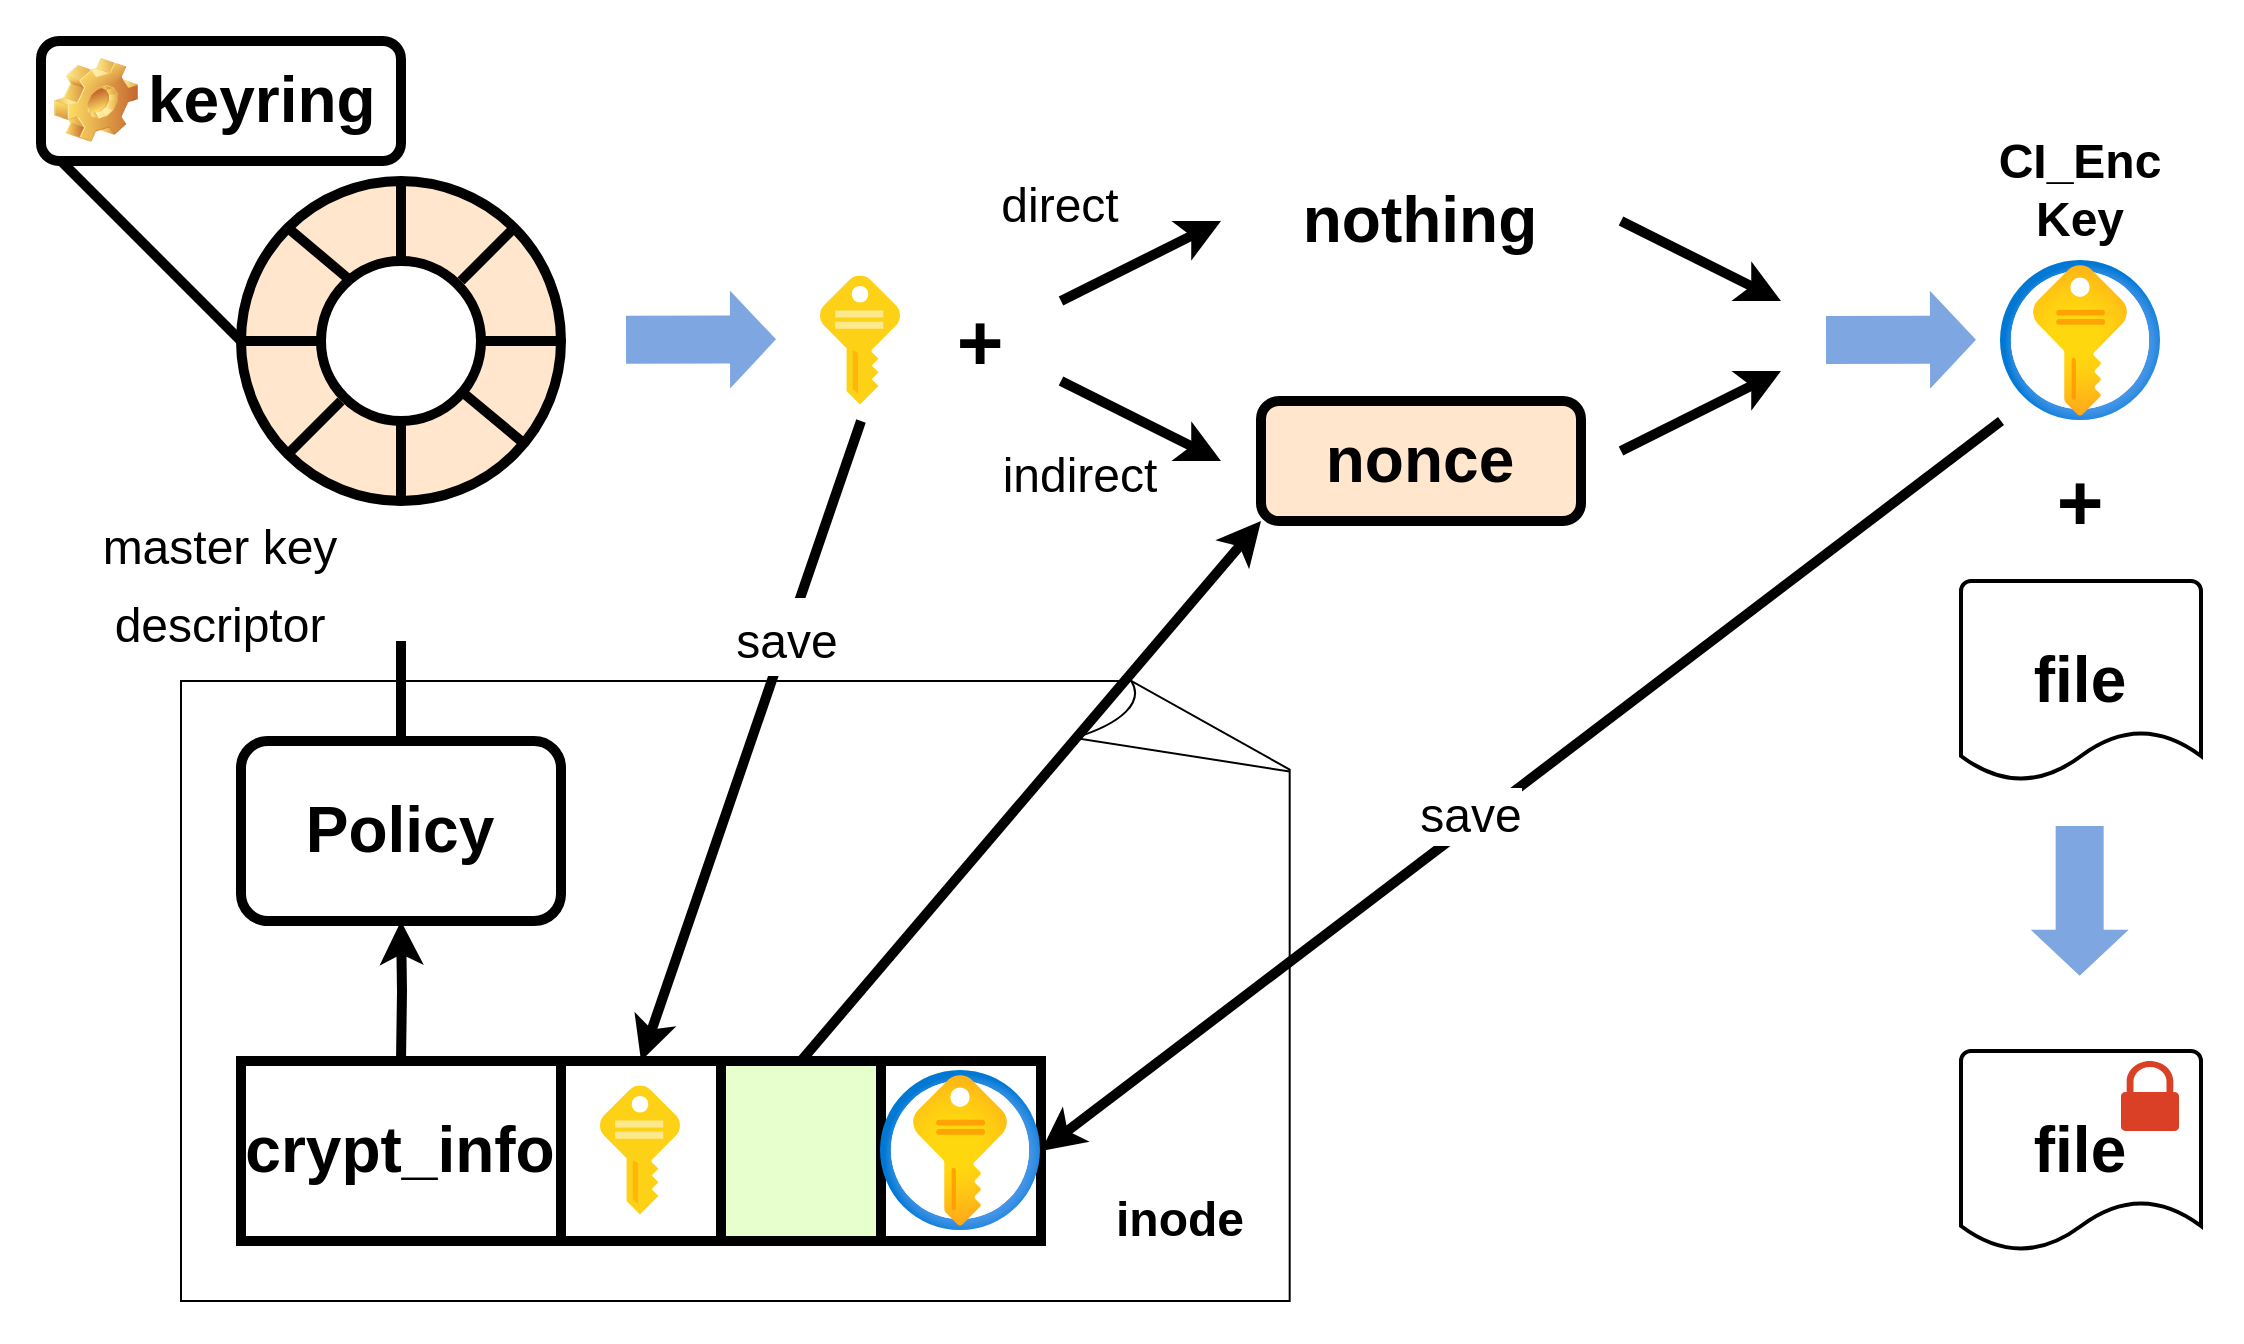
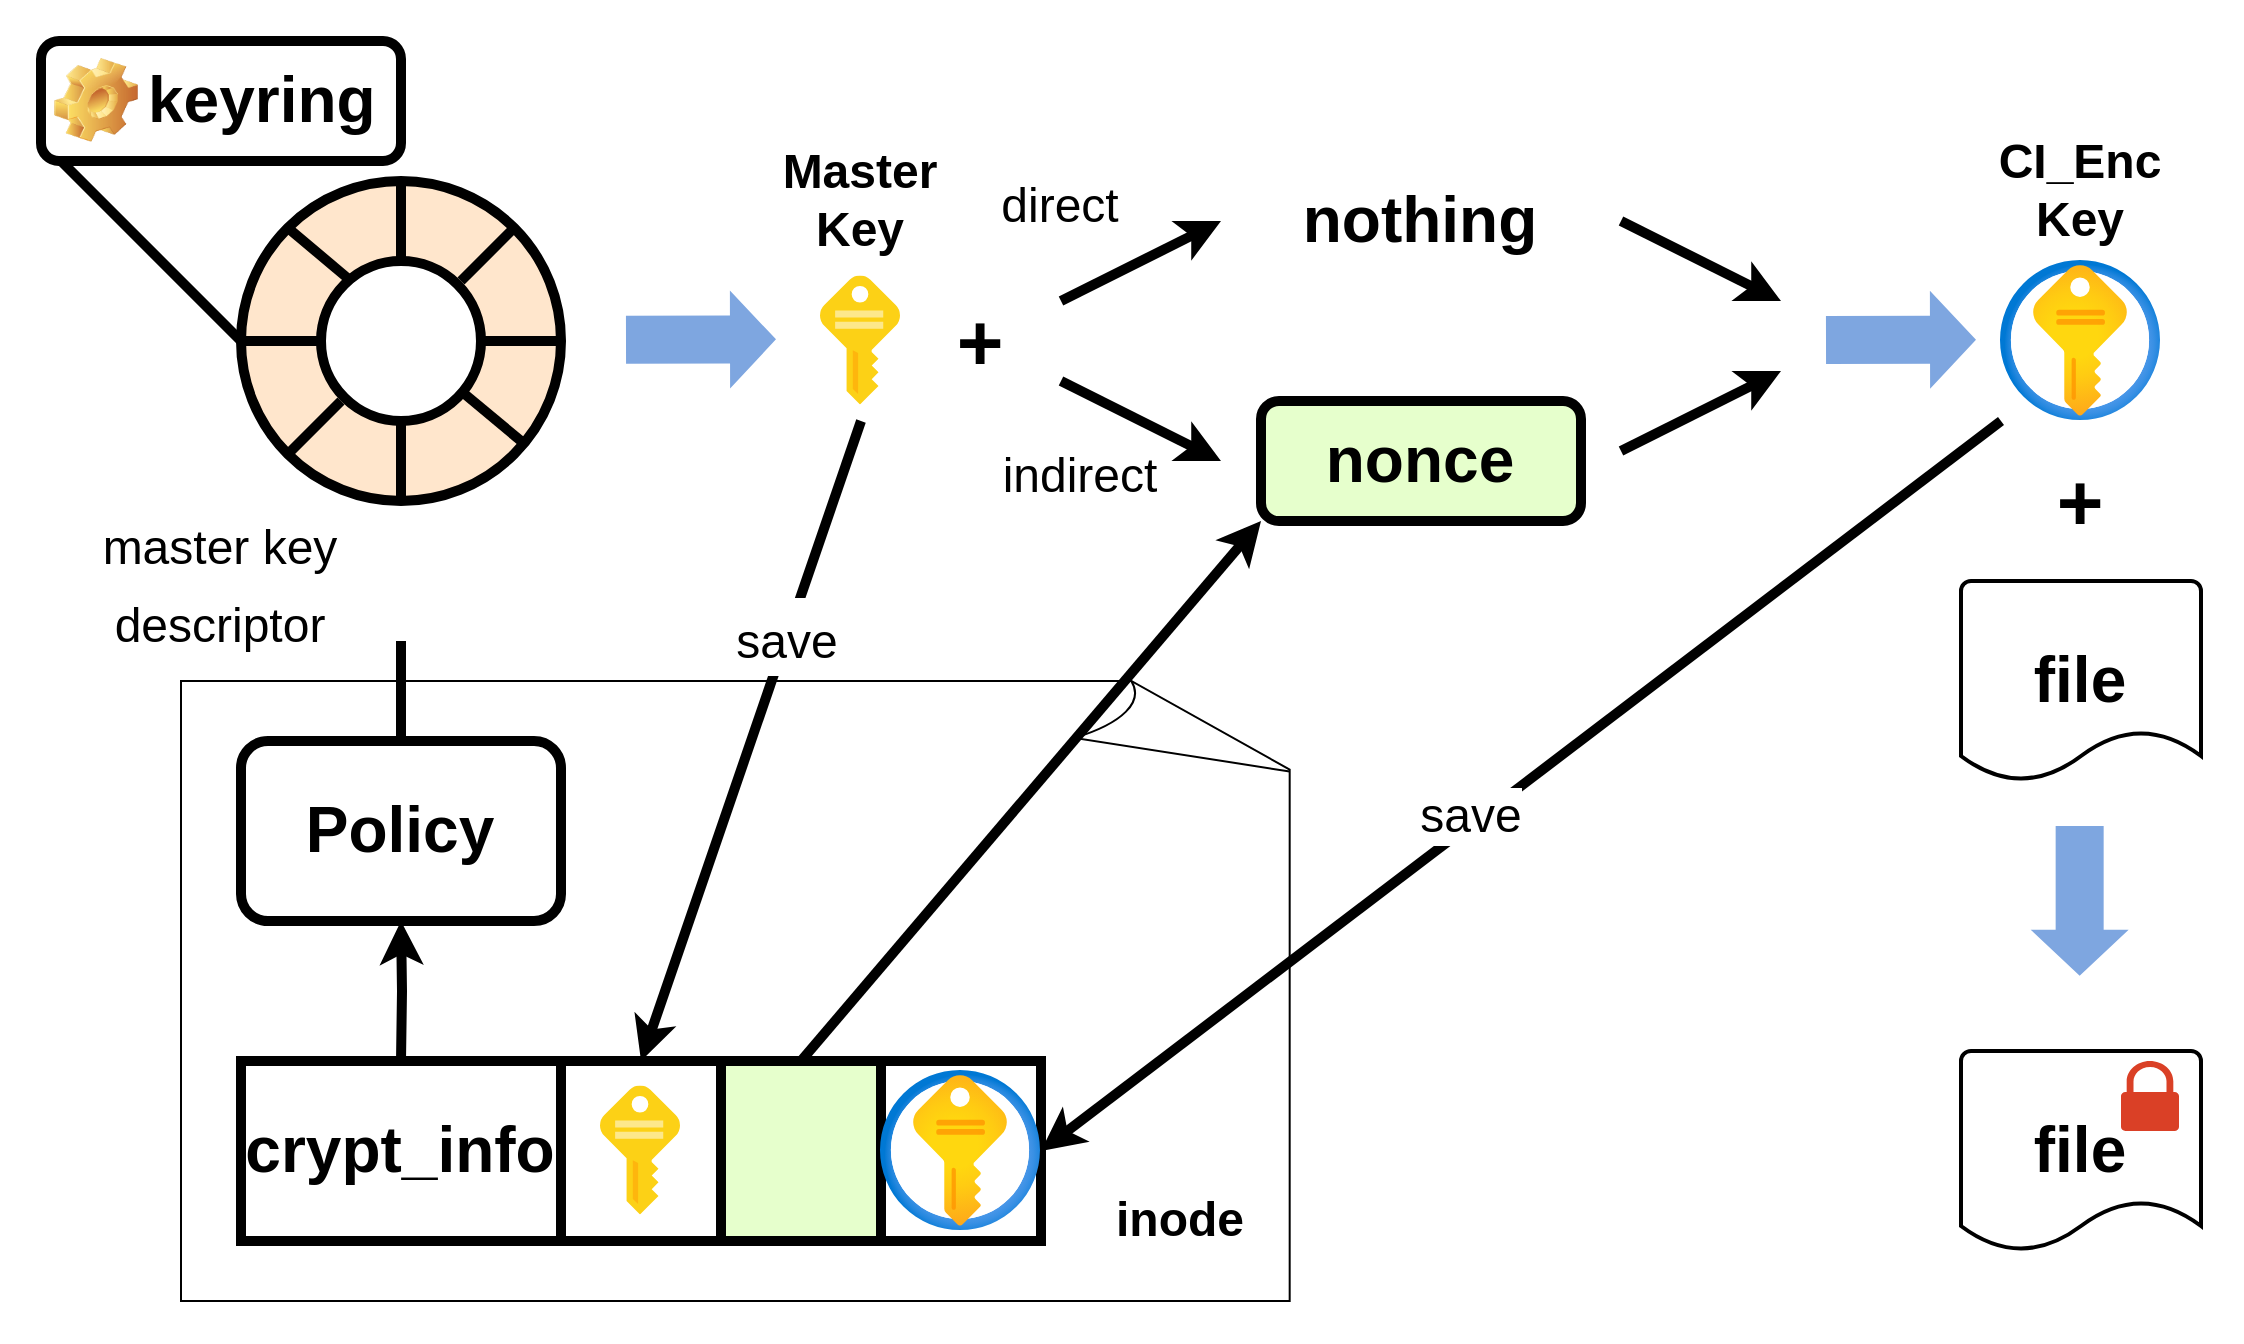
node "Master Key": added
node "nonce": fillcolor #ffe6cc -> #e6ffcc
